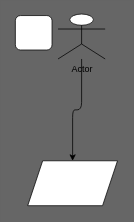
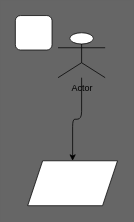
node "Actor": moved (82, 36) -> (82, 55)
